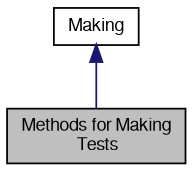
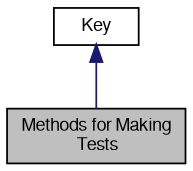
node "Making": label "Making" -> "Key"
